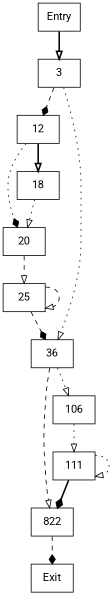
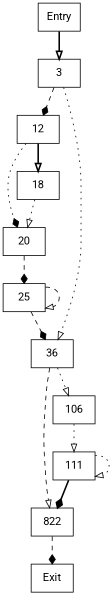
edge "20" -> "25": arrowhead onormal -> diamond
